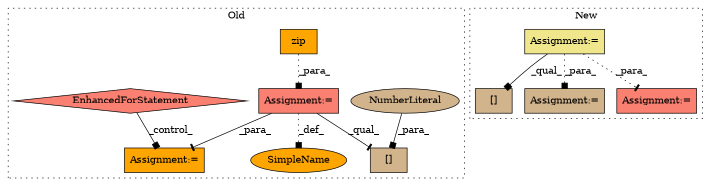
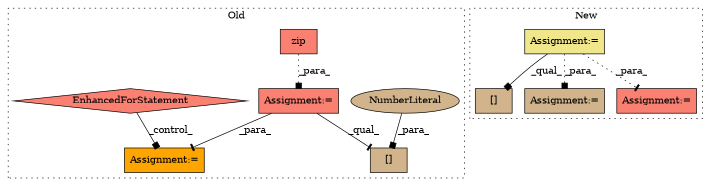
node "zip": fillcolor orange -> salmon
node "SimpleName": removed
